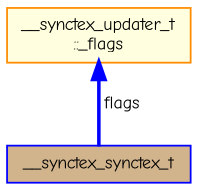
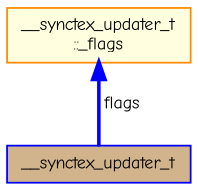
node "__synctex_synctex_t": label "__synctex_synctex_t" -> "__synctex_updater_t"
